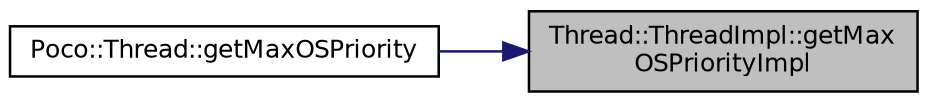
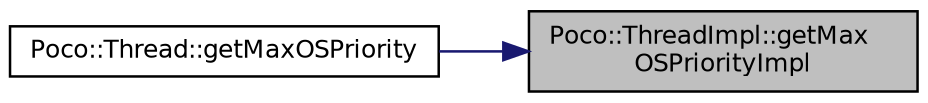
node "Thread::ThreadImpl::getMax OSPriorityImpl": label "Thread::ThreadImpl::getMax OSPriorityImpl" -> "Poco::ThreadImpl::getMax OSPriorityImpl"
